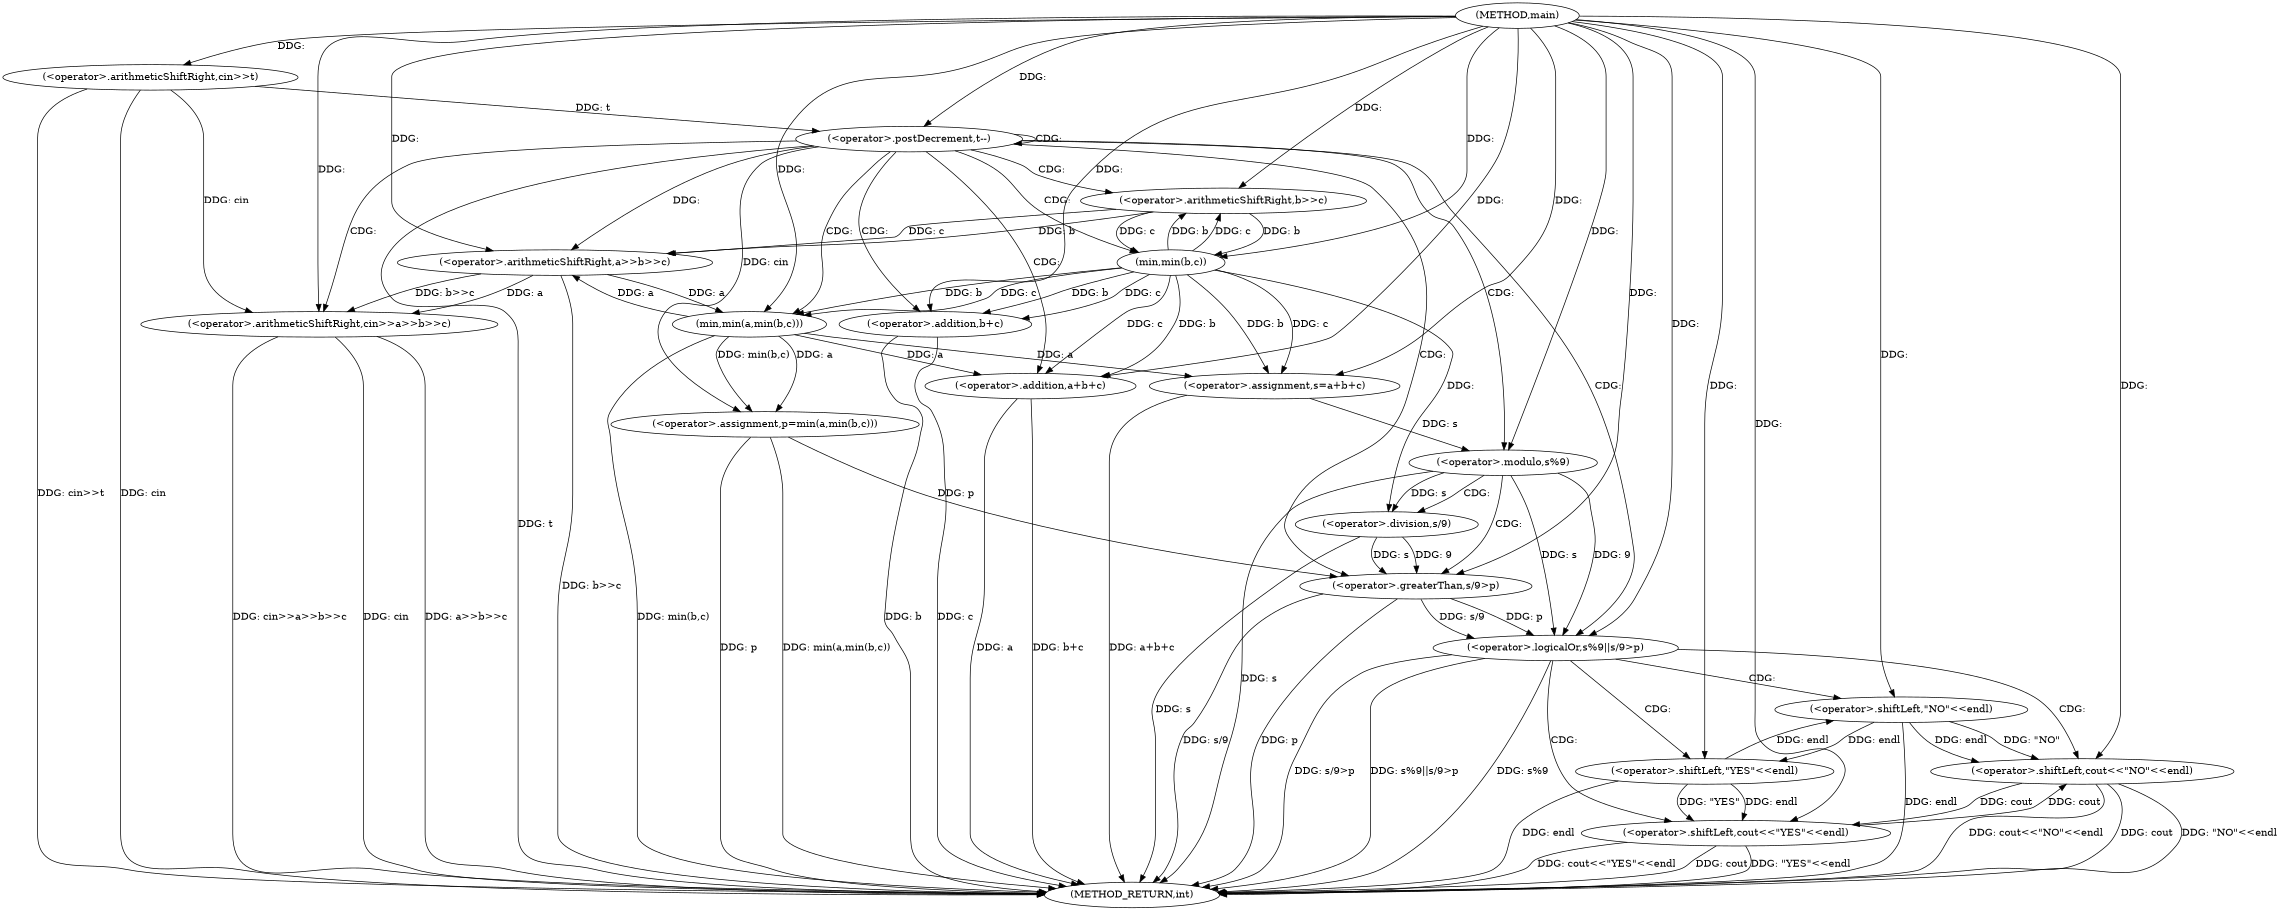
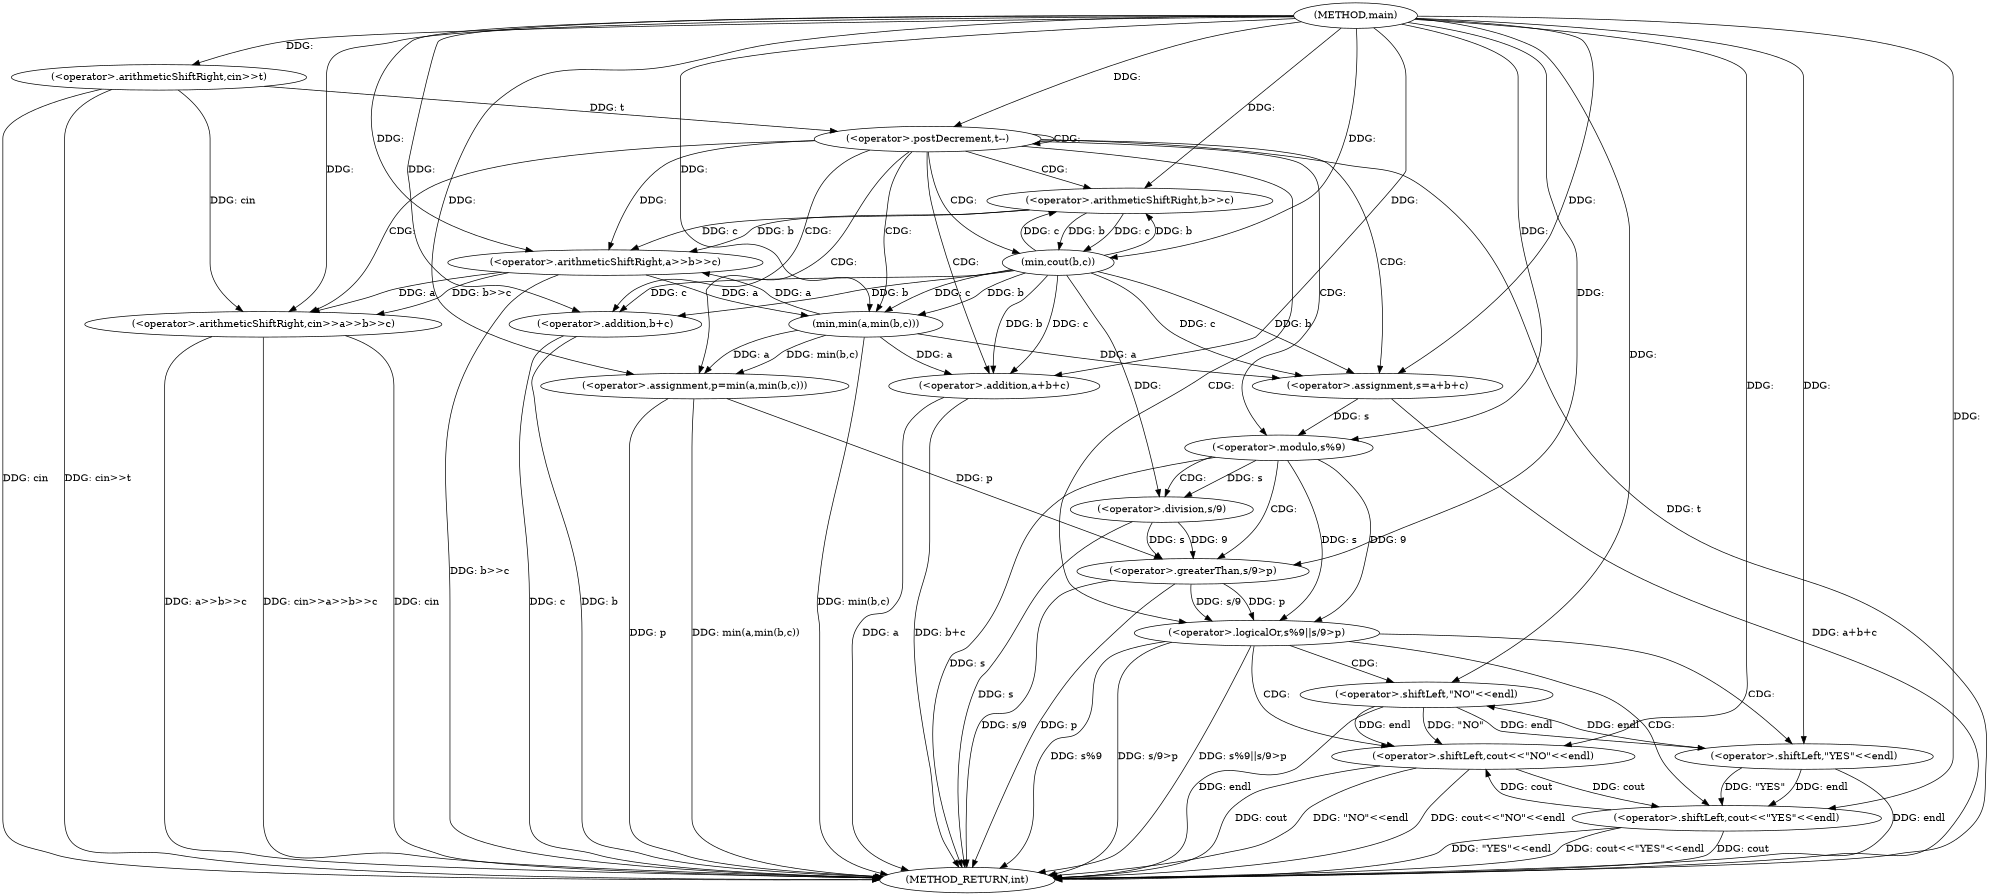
edge "(<operator>.postDecrement,t--)" -> "(<operator>.greaterThan,s/9>p)": now "(<operator>.postDecrement,t--)" -> "(<operator>.assignment,s=a+b+c)"
edge "(<operator>.postDecrement,t--)" -> "(<operator>.assignment,p=min(a,min(b,c)))": label "DDG: cin" -> "CDG: "
node "(min,min(b,c))": label "(min,min(b,c))" -> "(min,cout(b,c))"
edge "(METHOD,main)" -> "(<operator>.logicalOr,s%9||s/9>p)": now "(METHOD,main)" -> "(<operator>.assignment,p=min(a,min(b,c)))"
